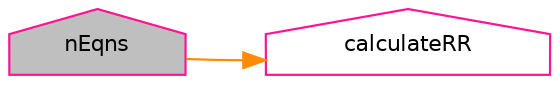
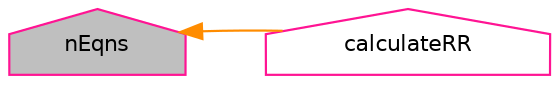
edge "nEqns" -> "calculateRR": reversed
